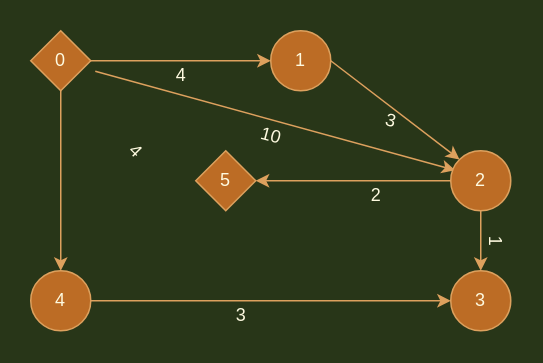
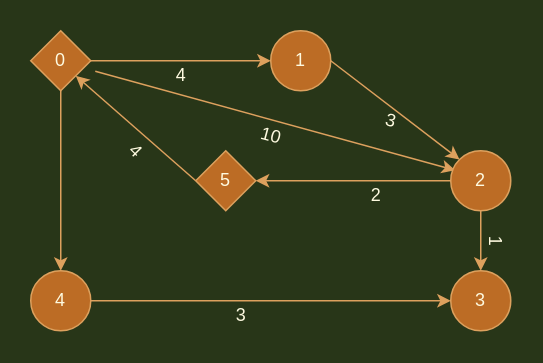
edge "5" -> "0": added
